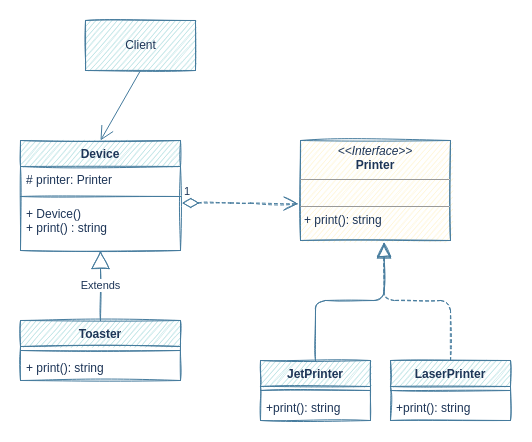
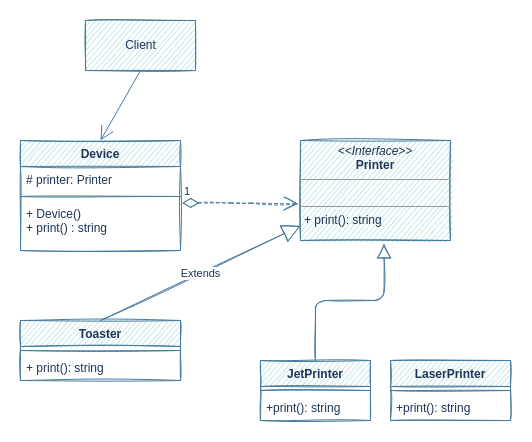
node "<<Interface>> Printer + print(): string": fillcolor #fff2cc -> #a8dadc
edge "Toaster" -> "+ Device() + print() : string": now "Toaster" -> "<<Interface>> Printer + print(): string"
edge "LaserPrinter" -> "<<Interface>> Printer + print(): string": removed
